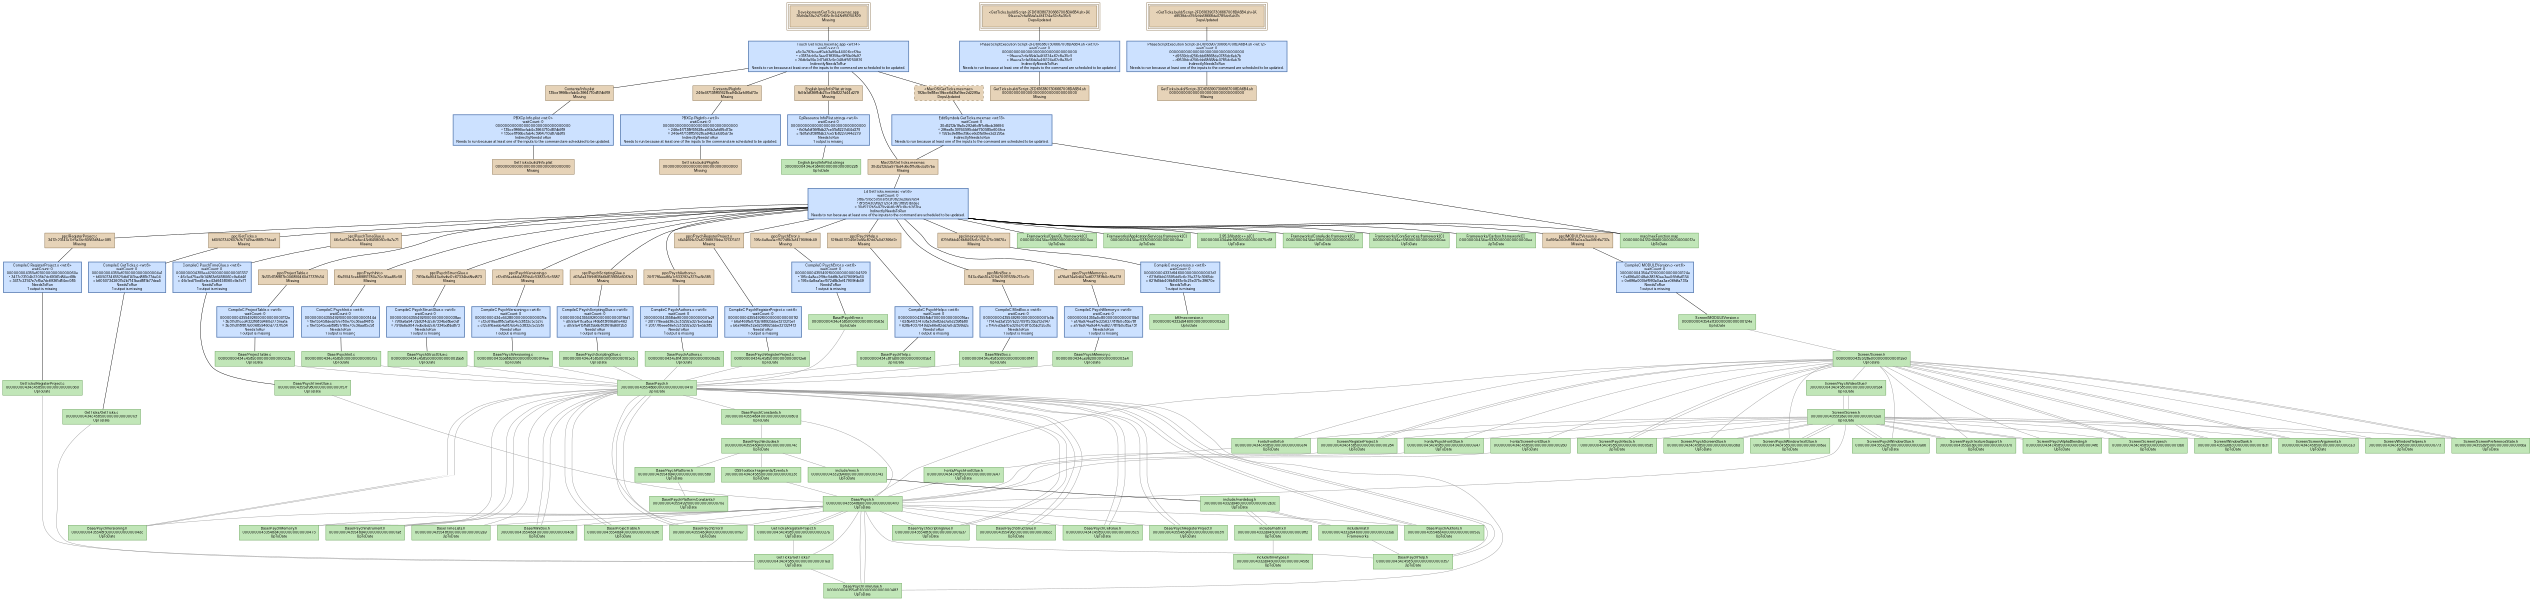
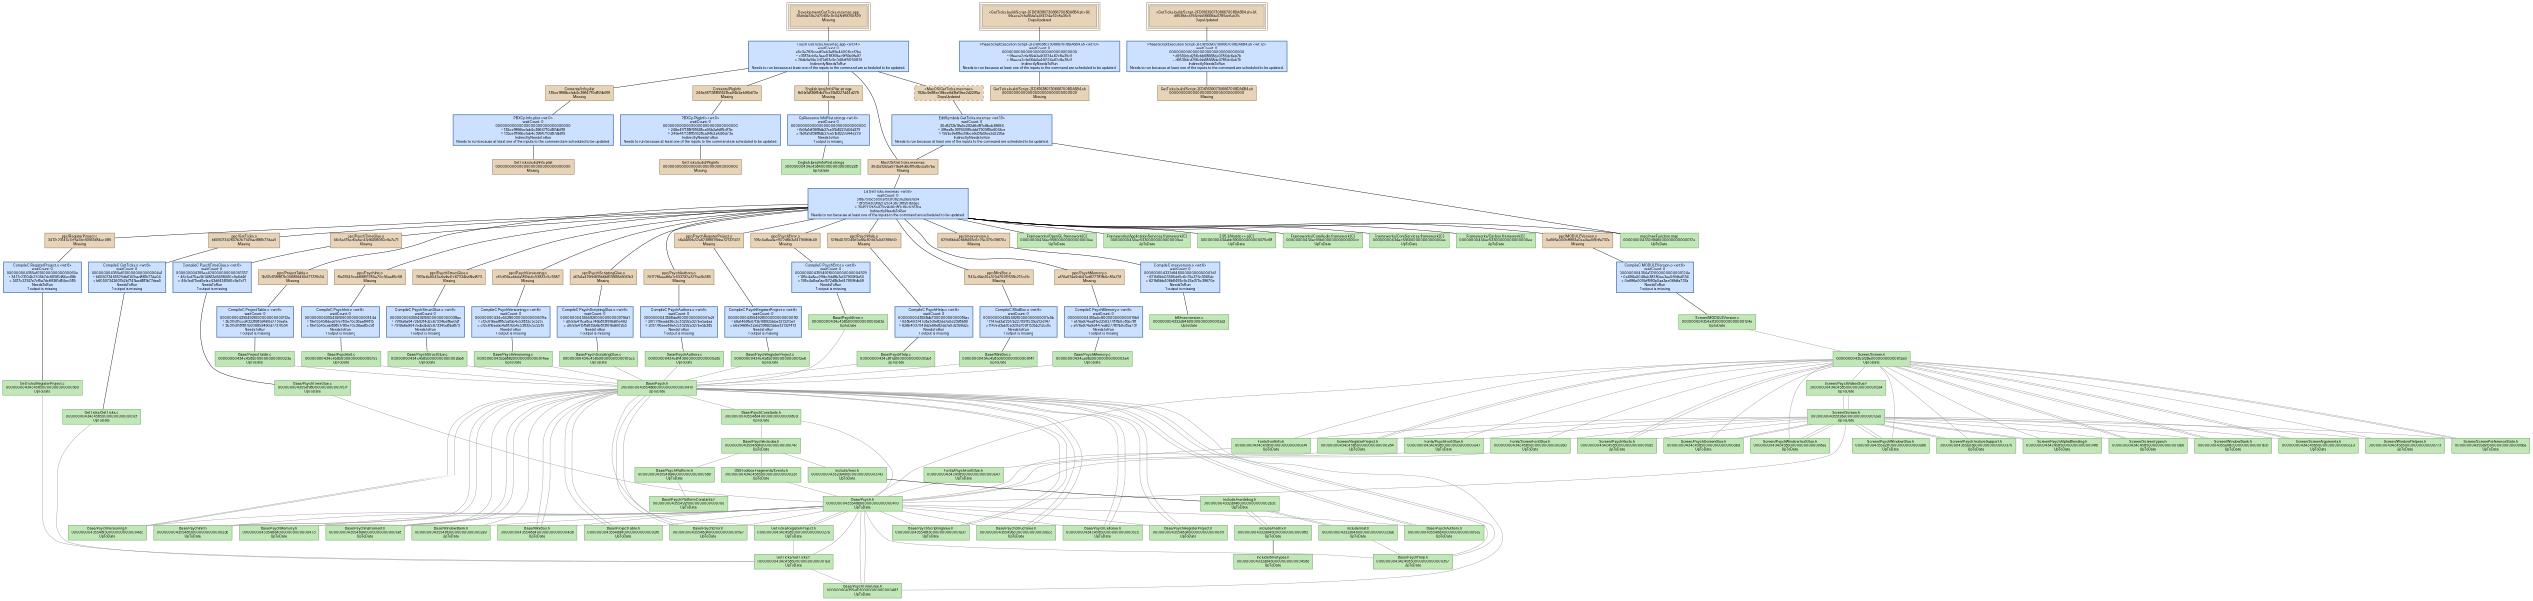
node "Base/PsychInit.h 00000000435548f300000000000002db UpToDate": added
node "Base/TimeLists.h 00000000435548f300000000000002a9 UpToDate": label "Base/TimeLists.h 00000000435548f300000000000002a9 UpToDate" -> "Base/WindowBank.h 00000000435548f300000000000002a9 UpToDate"
node "include/mat.h 000000004332d94600000000000023ab Frameworks": label "include/mat.h 000000004332d94600000000000023ab Frameworks" -> "include/mat.h 000000004332d94600000000000023ab UpToDate"
edge "include/matrix.h 000000004332d9460000000000009ff2 UpToDate" -- "include/tmwtypes.h 000000004332d946000000000000458d UpToDate": color gray60 -> black
